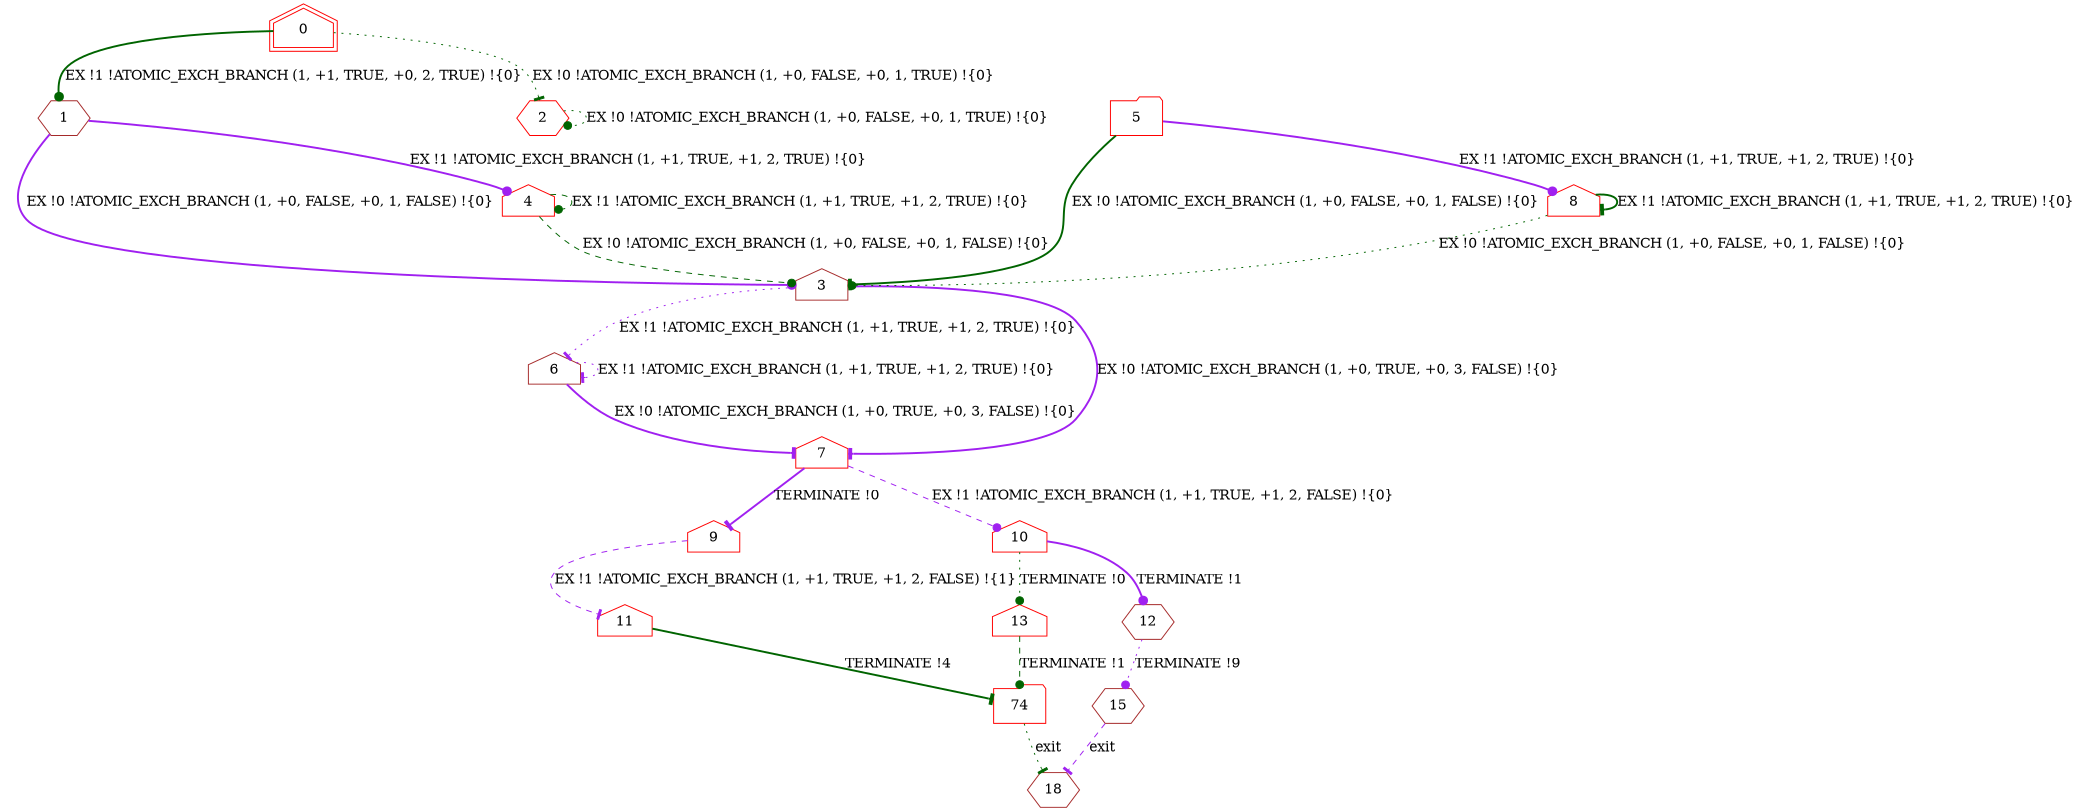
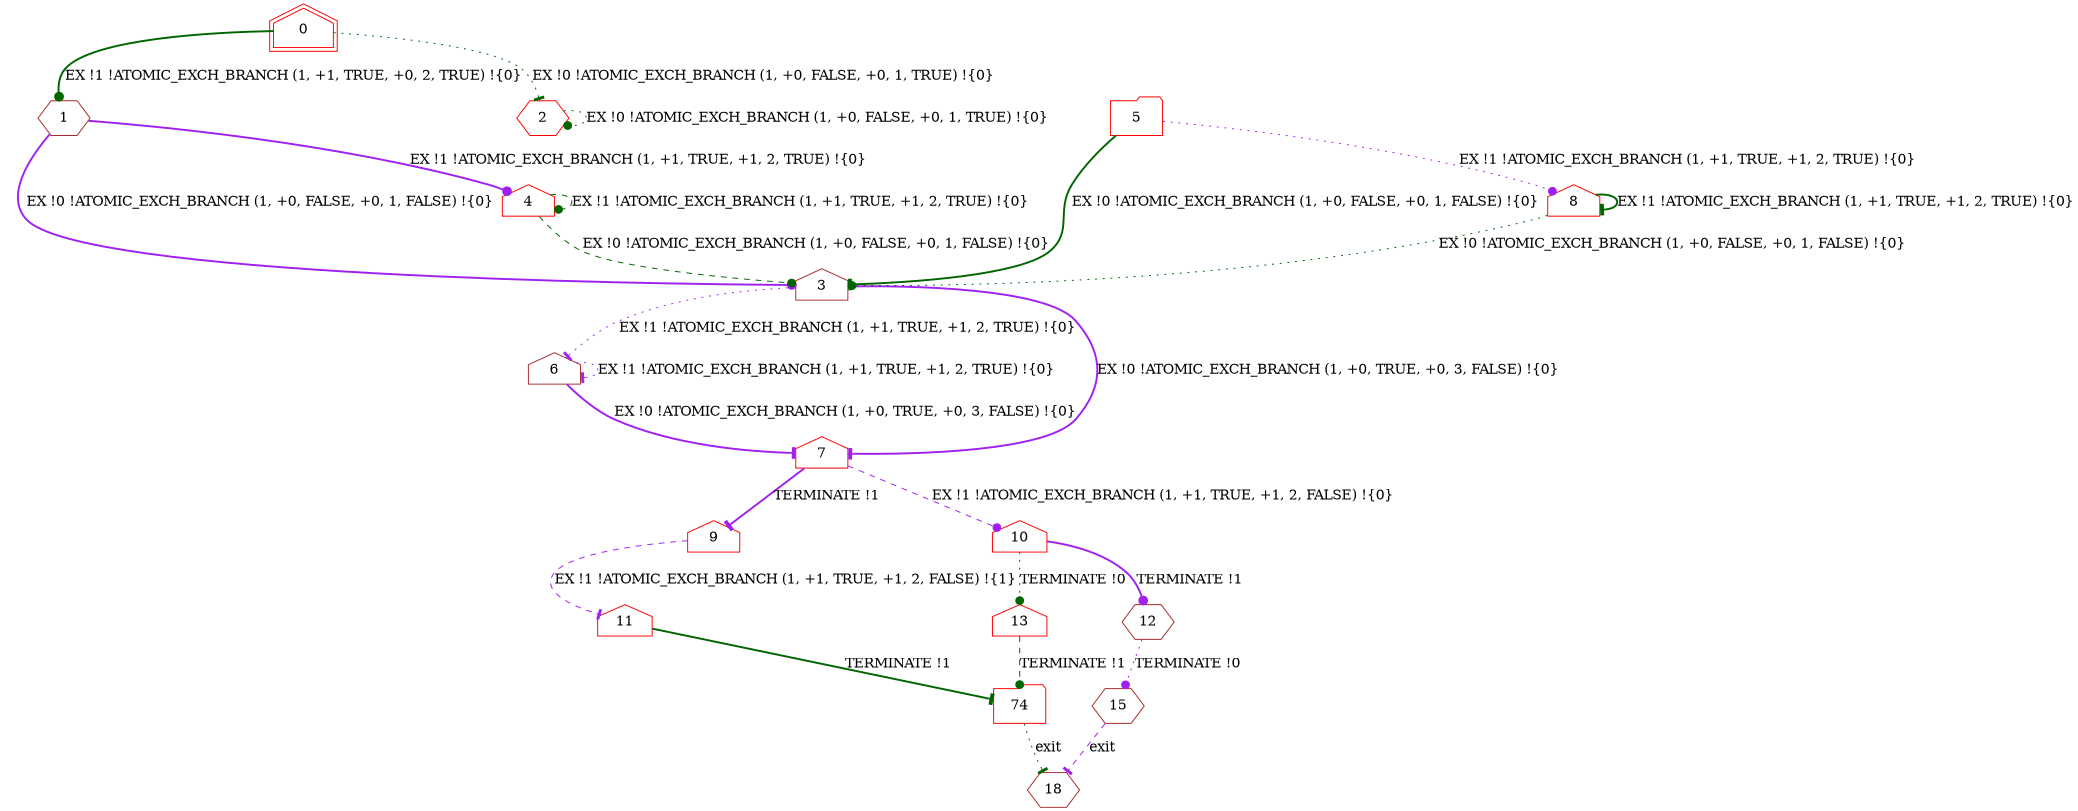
edge "5" -> "8": style bold -> dotted
edge "7" -> "9": label "TERMINATE !0" -> "TERMINATE !1"
edge "11" -> "74": label "TERMINATE !4" -> "TERMINATE !1"
edge "12" -> "15": label "TERMINATE !9" -> "TERMINATE !0"
